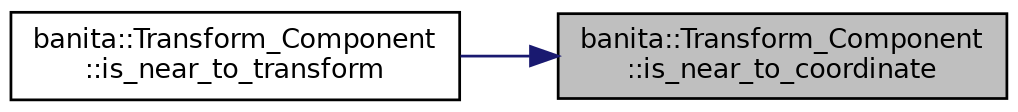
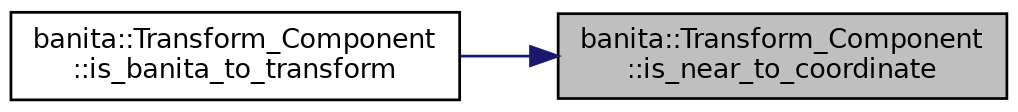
node "banita::Transform_Component ::is_near_to_transform": label "banita::Transform_Component ::is_near_to_transform" -> "banita::Transform_Component ::is_banita_to_transform"
